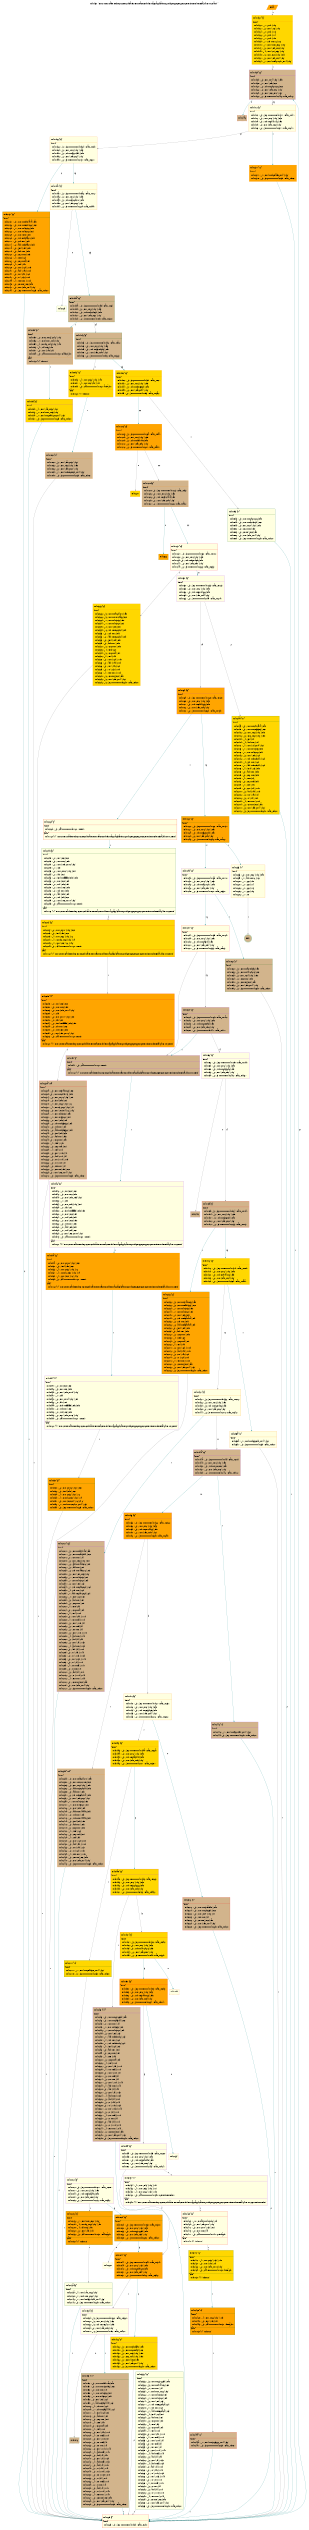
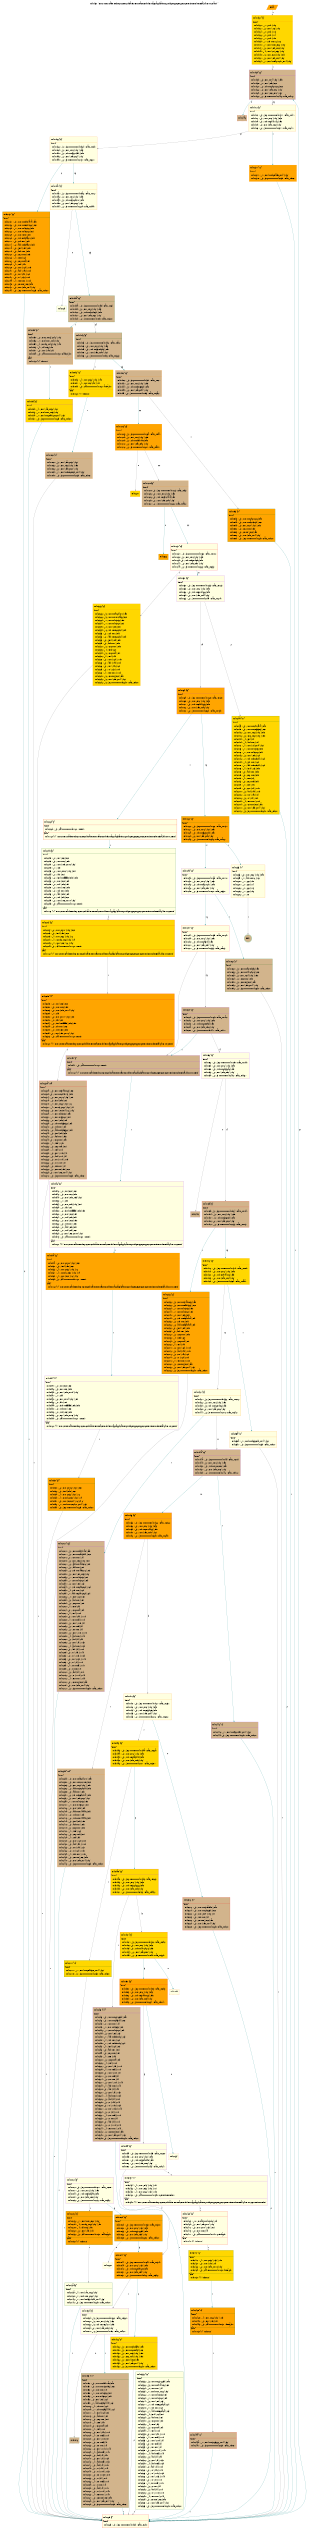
node "0x401bec [25]": fillcolor gold -> tan
node "0x401ed5 [27]": fillcolor lightyellow -> orange
